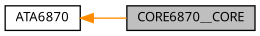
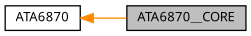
node "CORE6870__CORE": label "CORE6870__CORE" -> "ATA6870__CORE"
